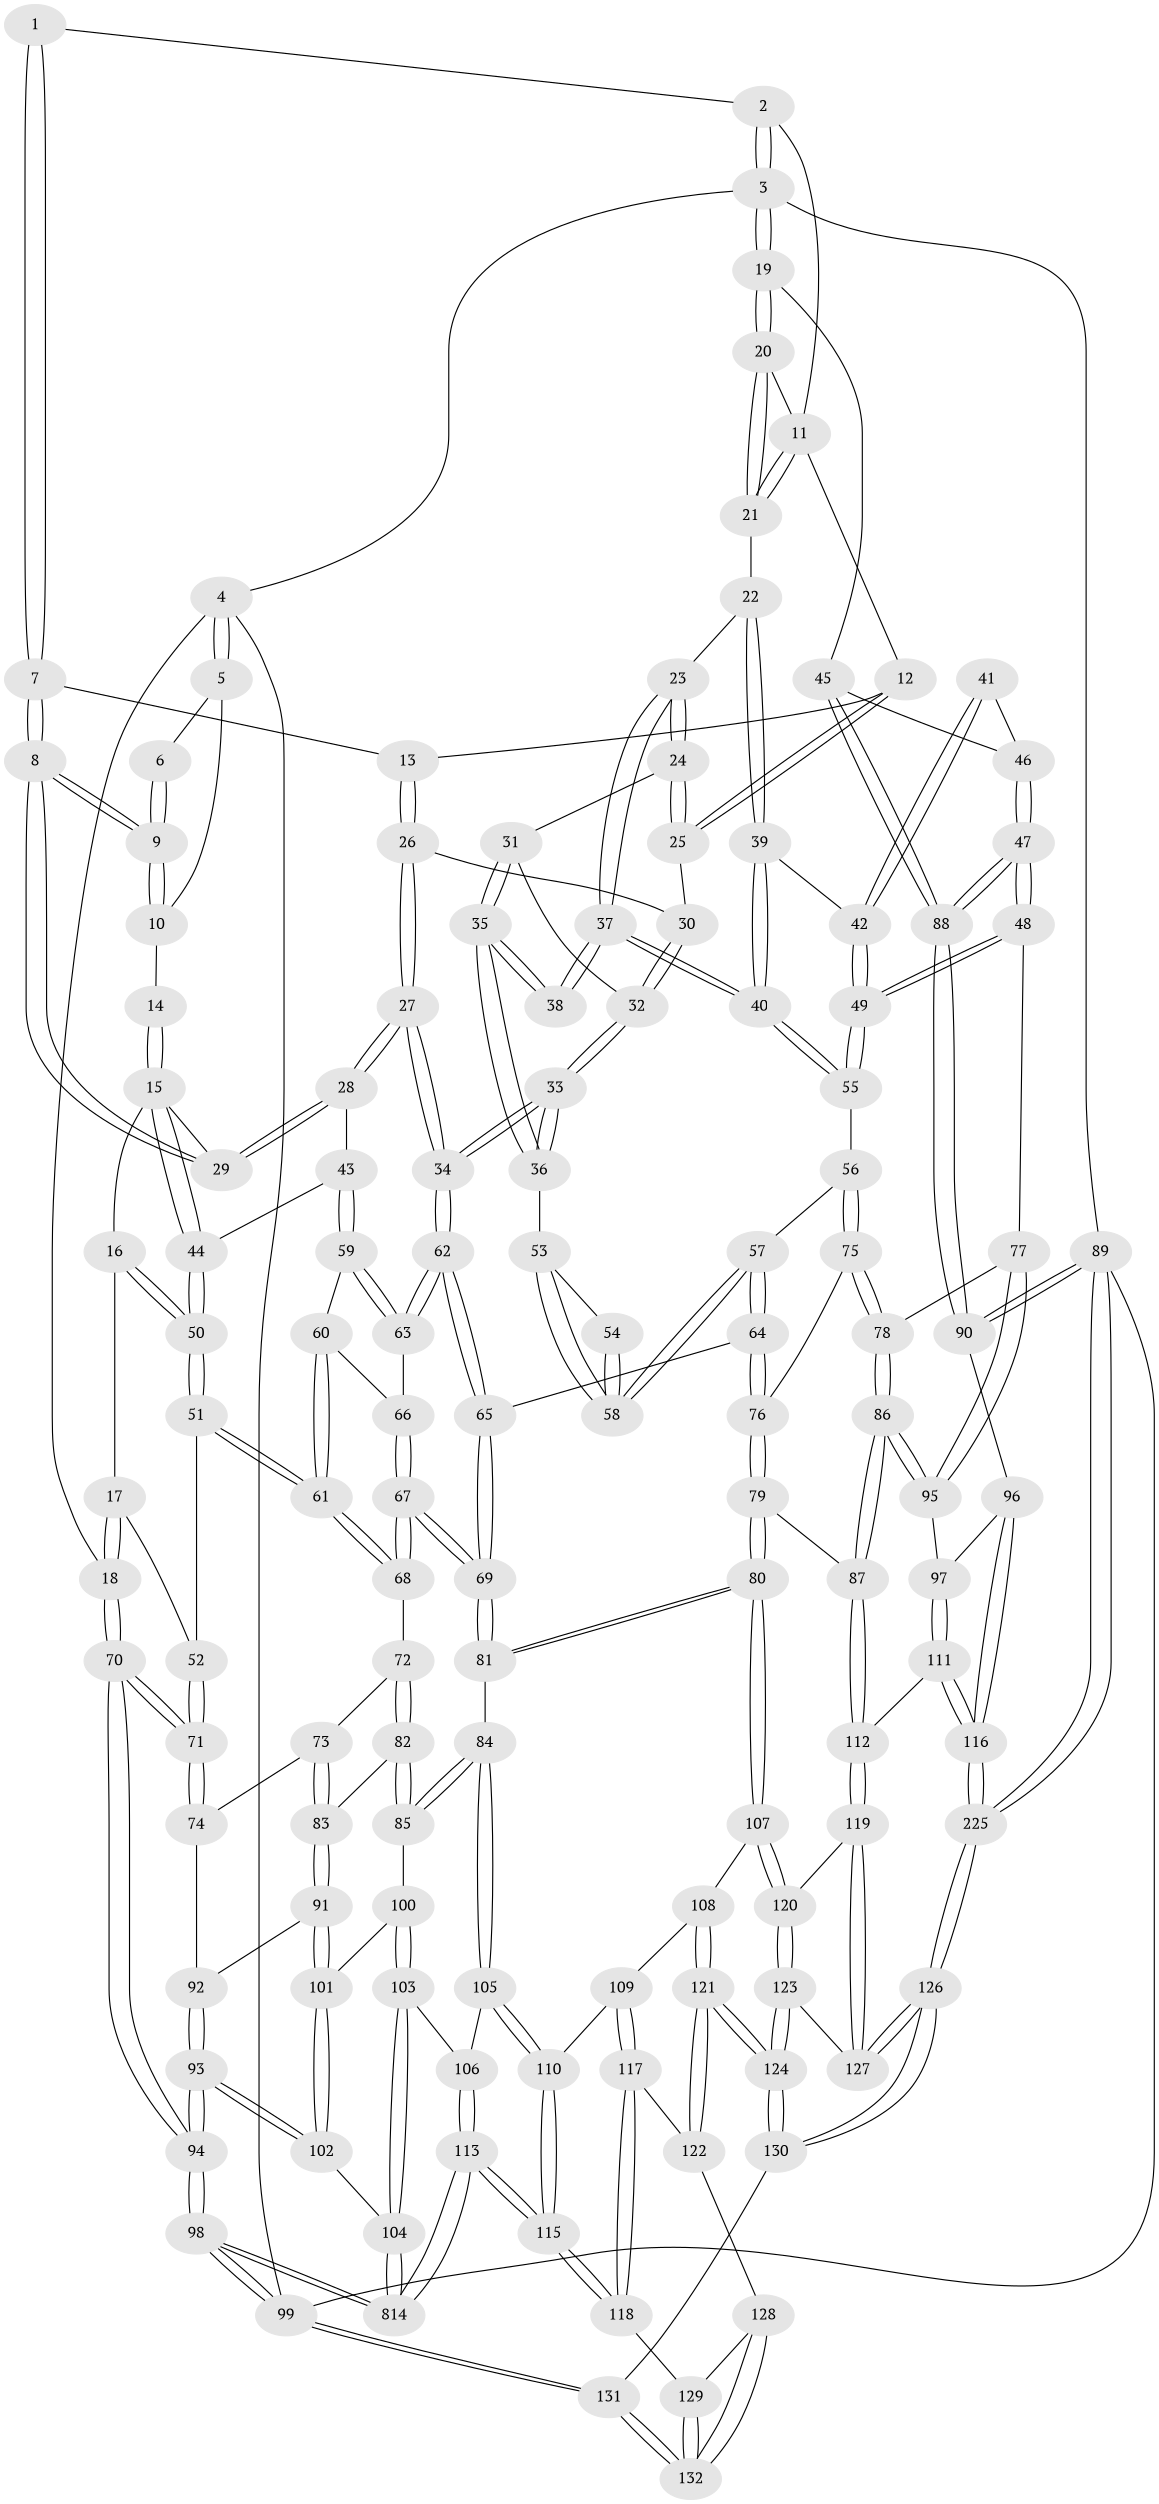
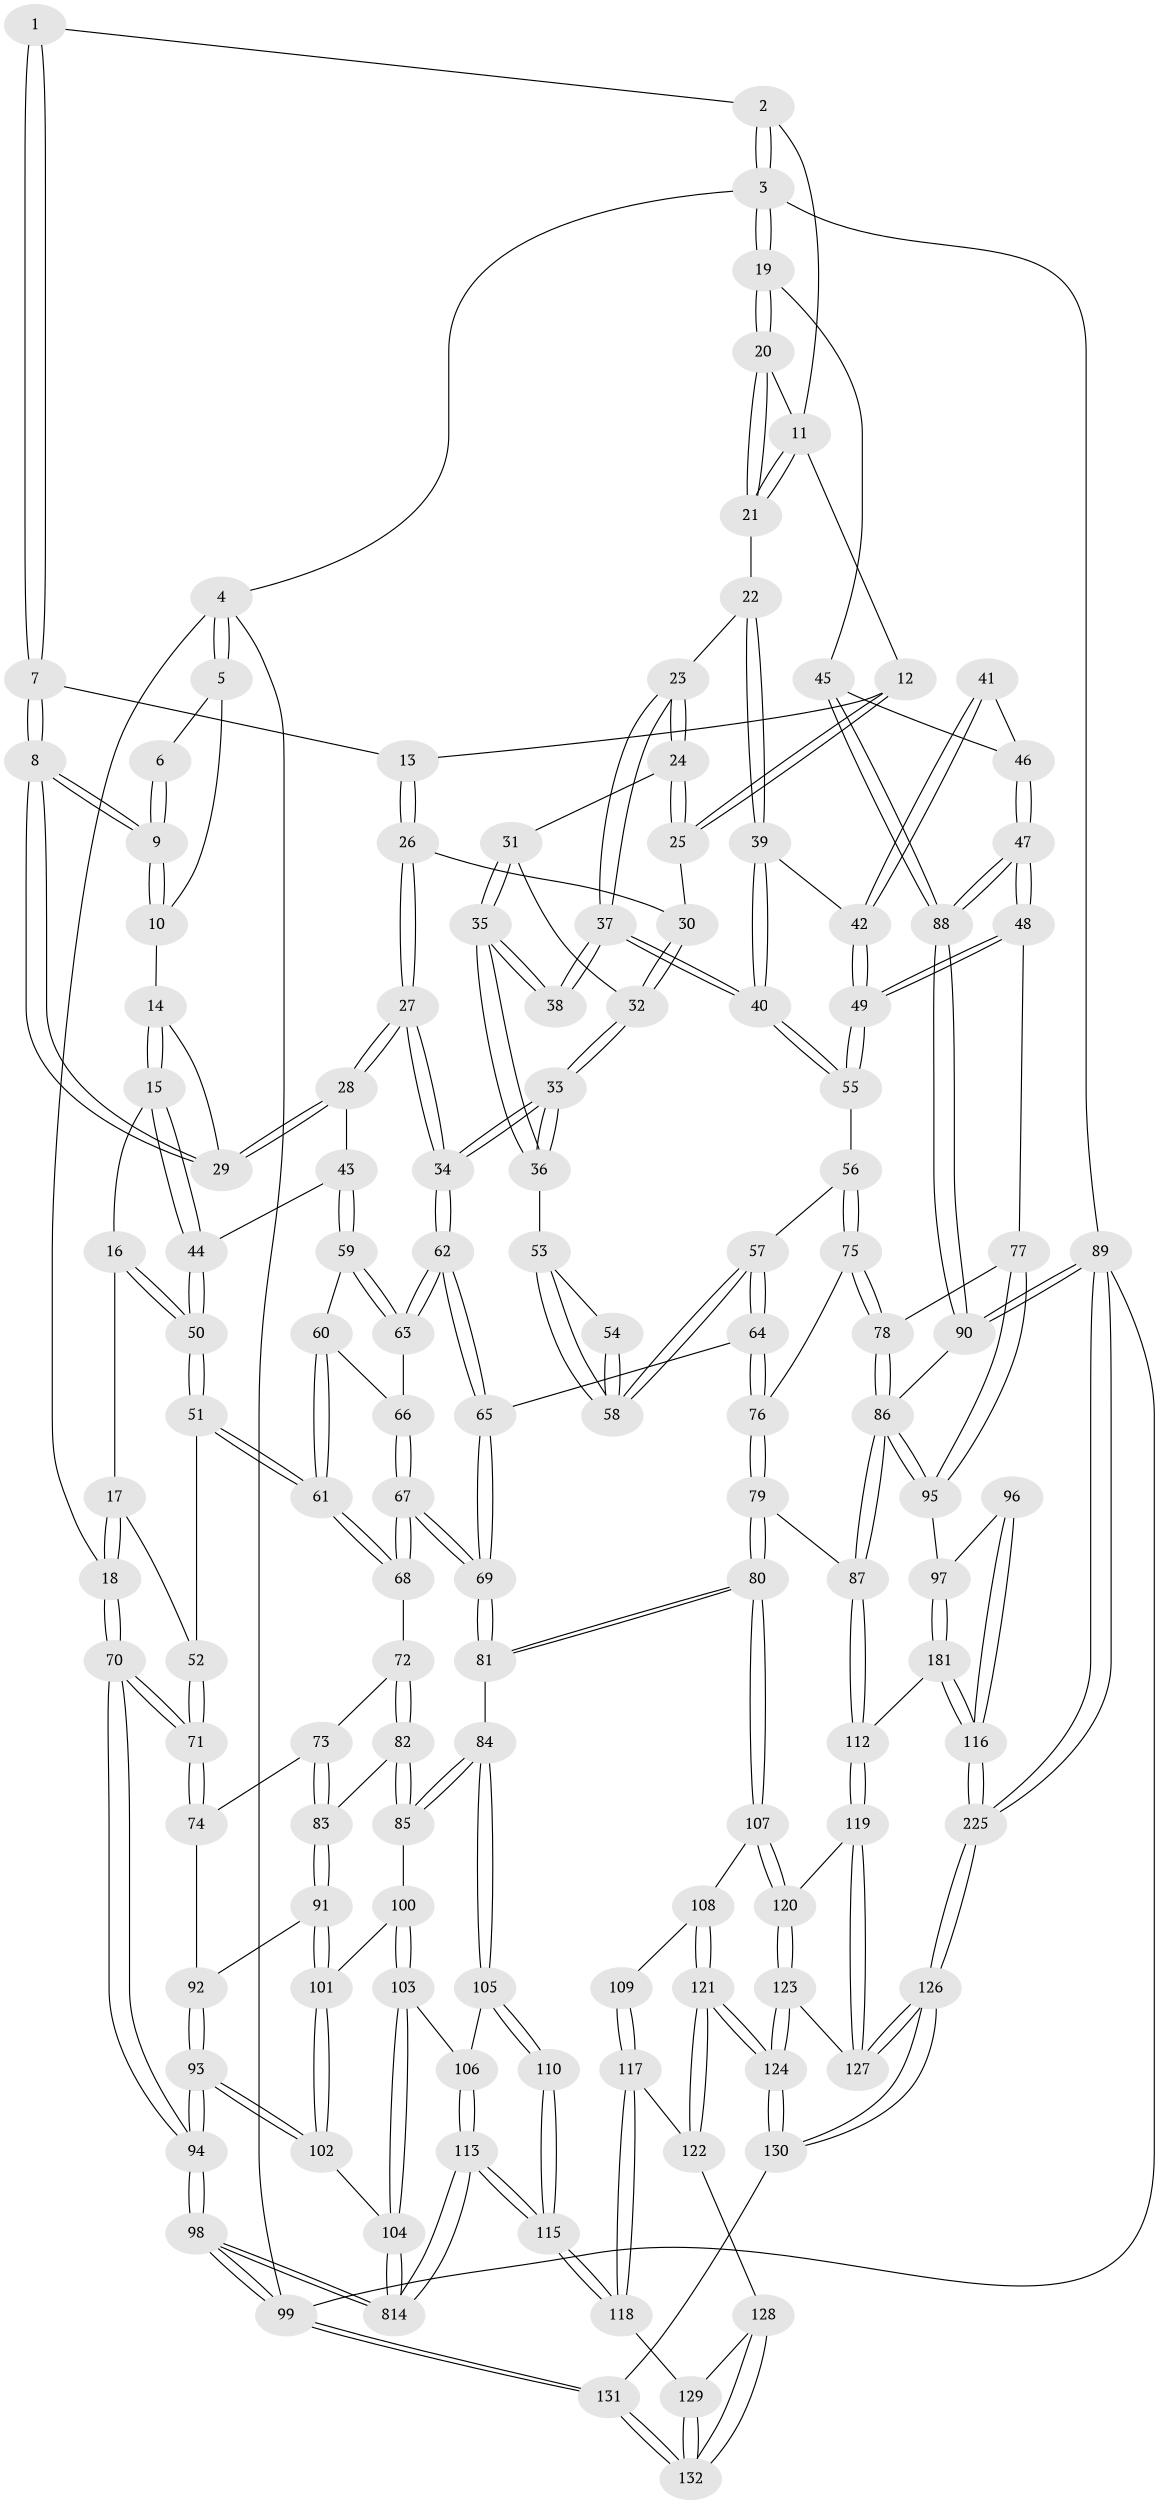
edge "15" -- "29": now "14" -- "29"
edge "90" -- "96": now "90" -- "86"
node "111": label "111" -> "181"
edge "109" -- "110": removed
